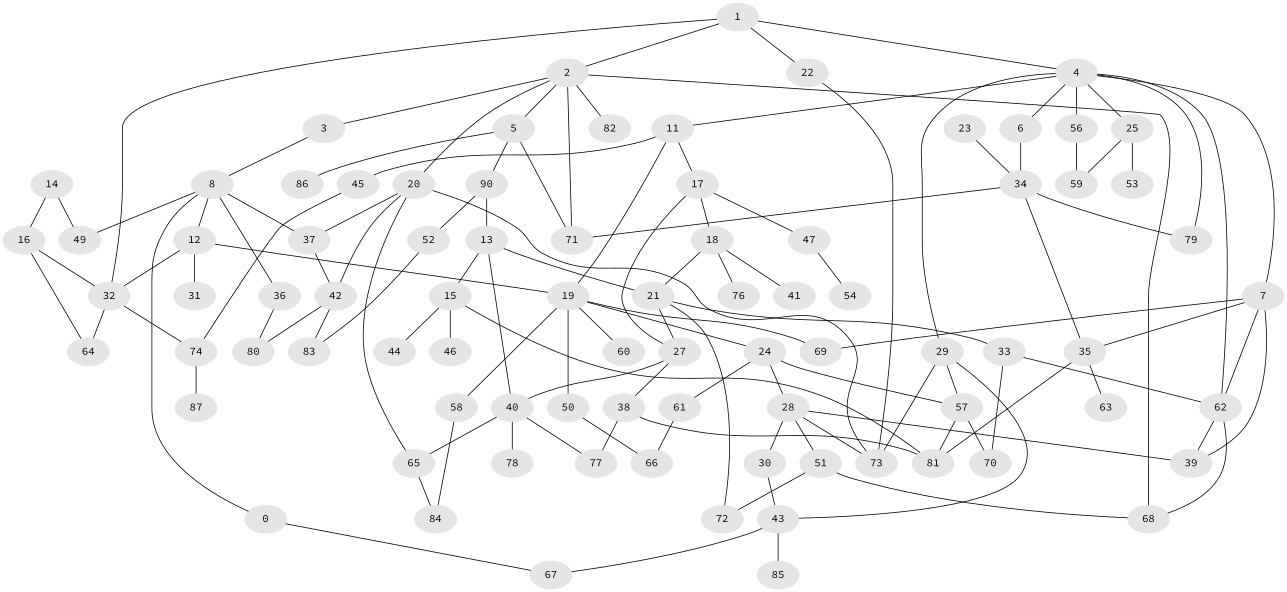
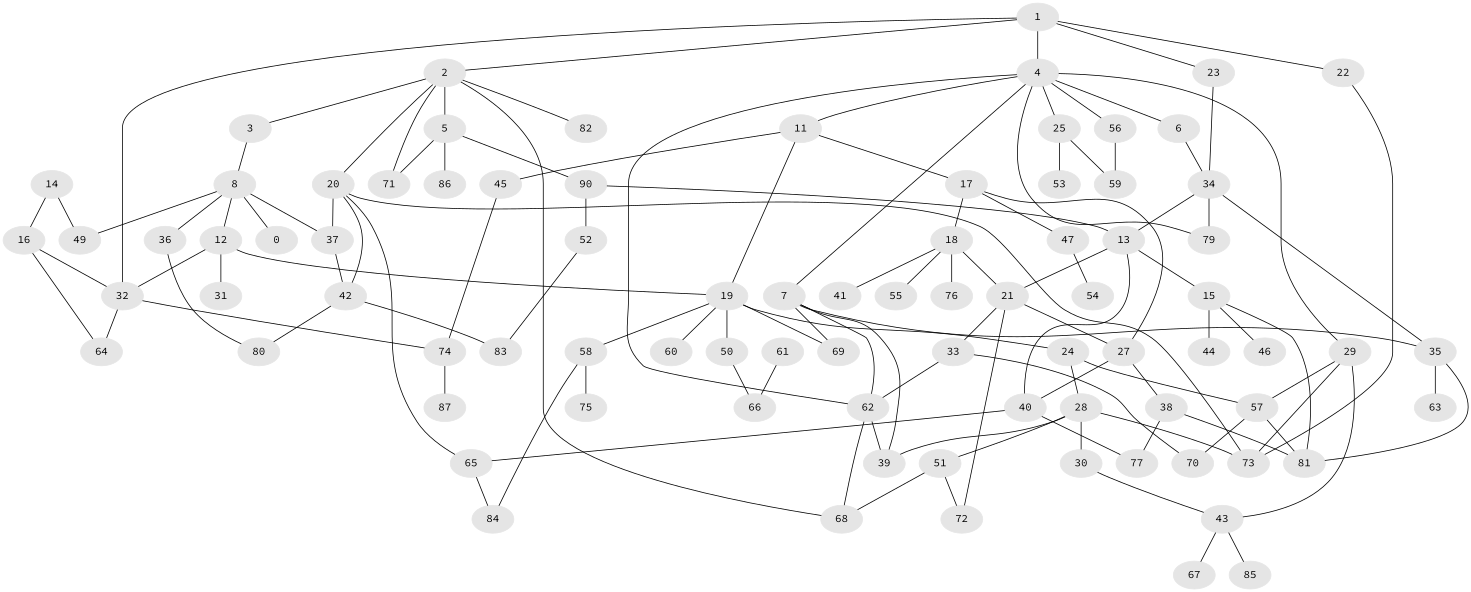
edge "1" -- "23": added
edge "34" -- "71": now "34" -- "13"
node "55": added
edge "24" -- "61": removed
node "75": added
node "78": removed
edge "0" -- "67": removed
